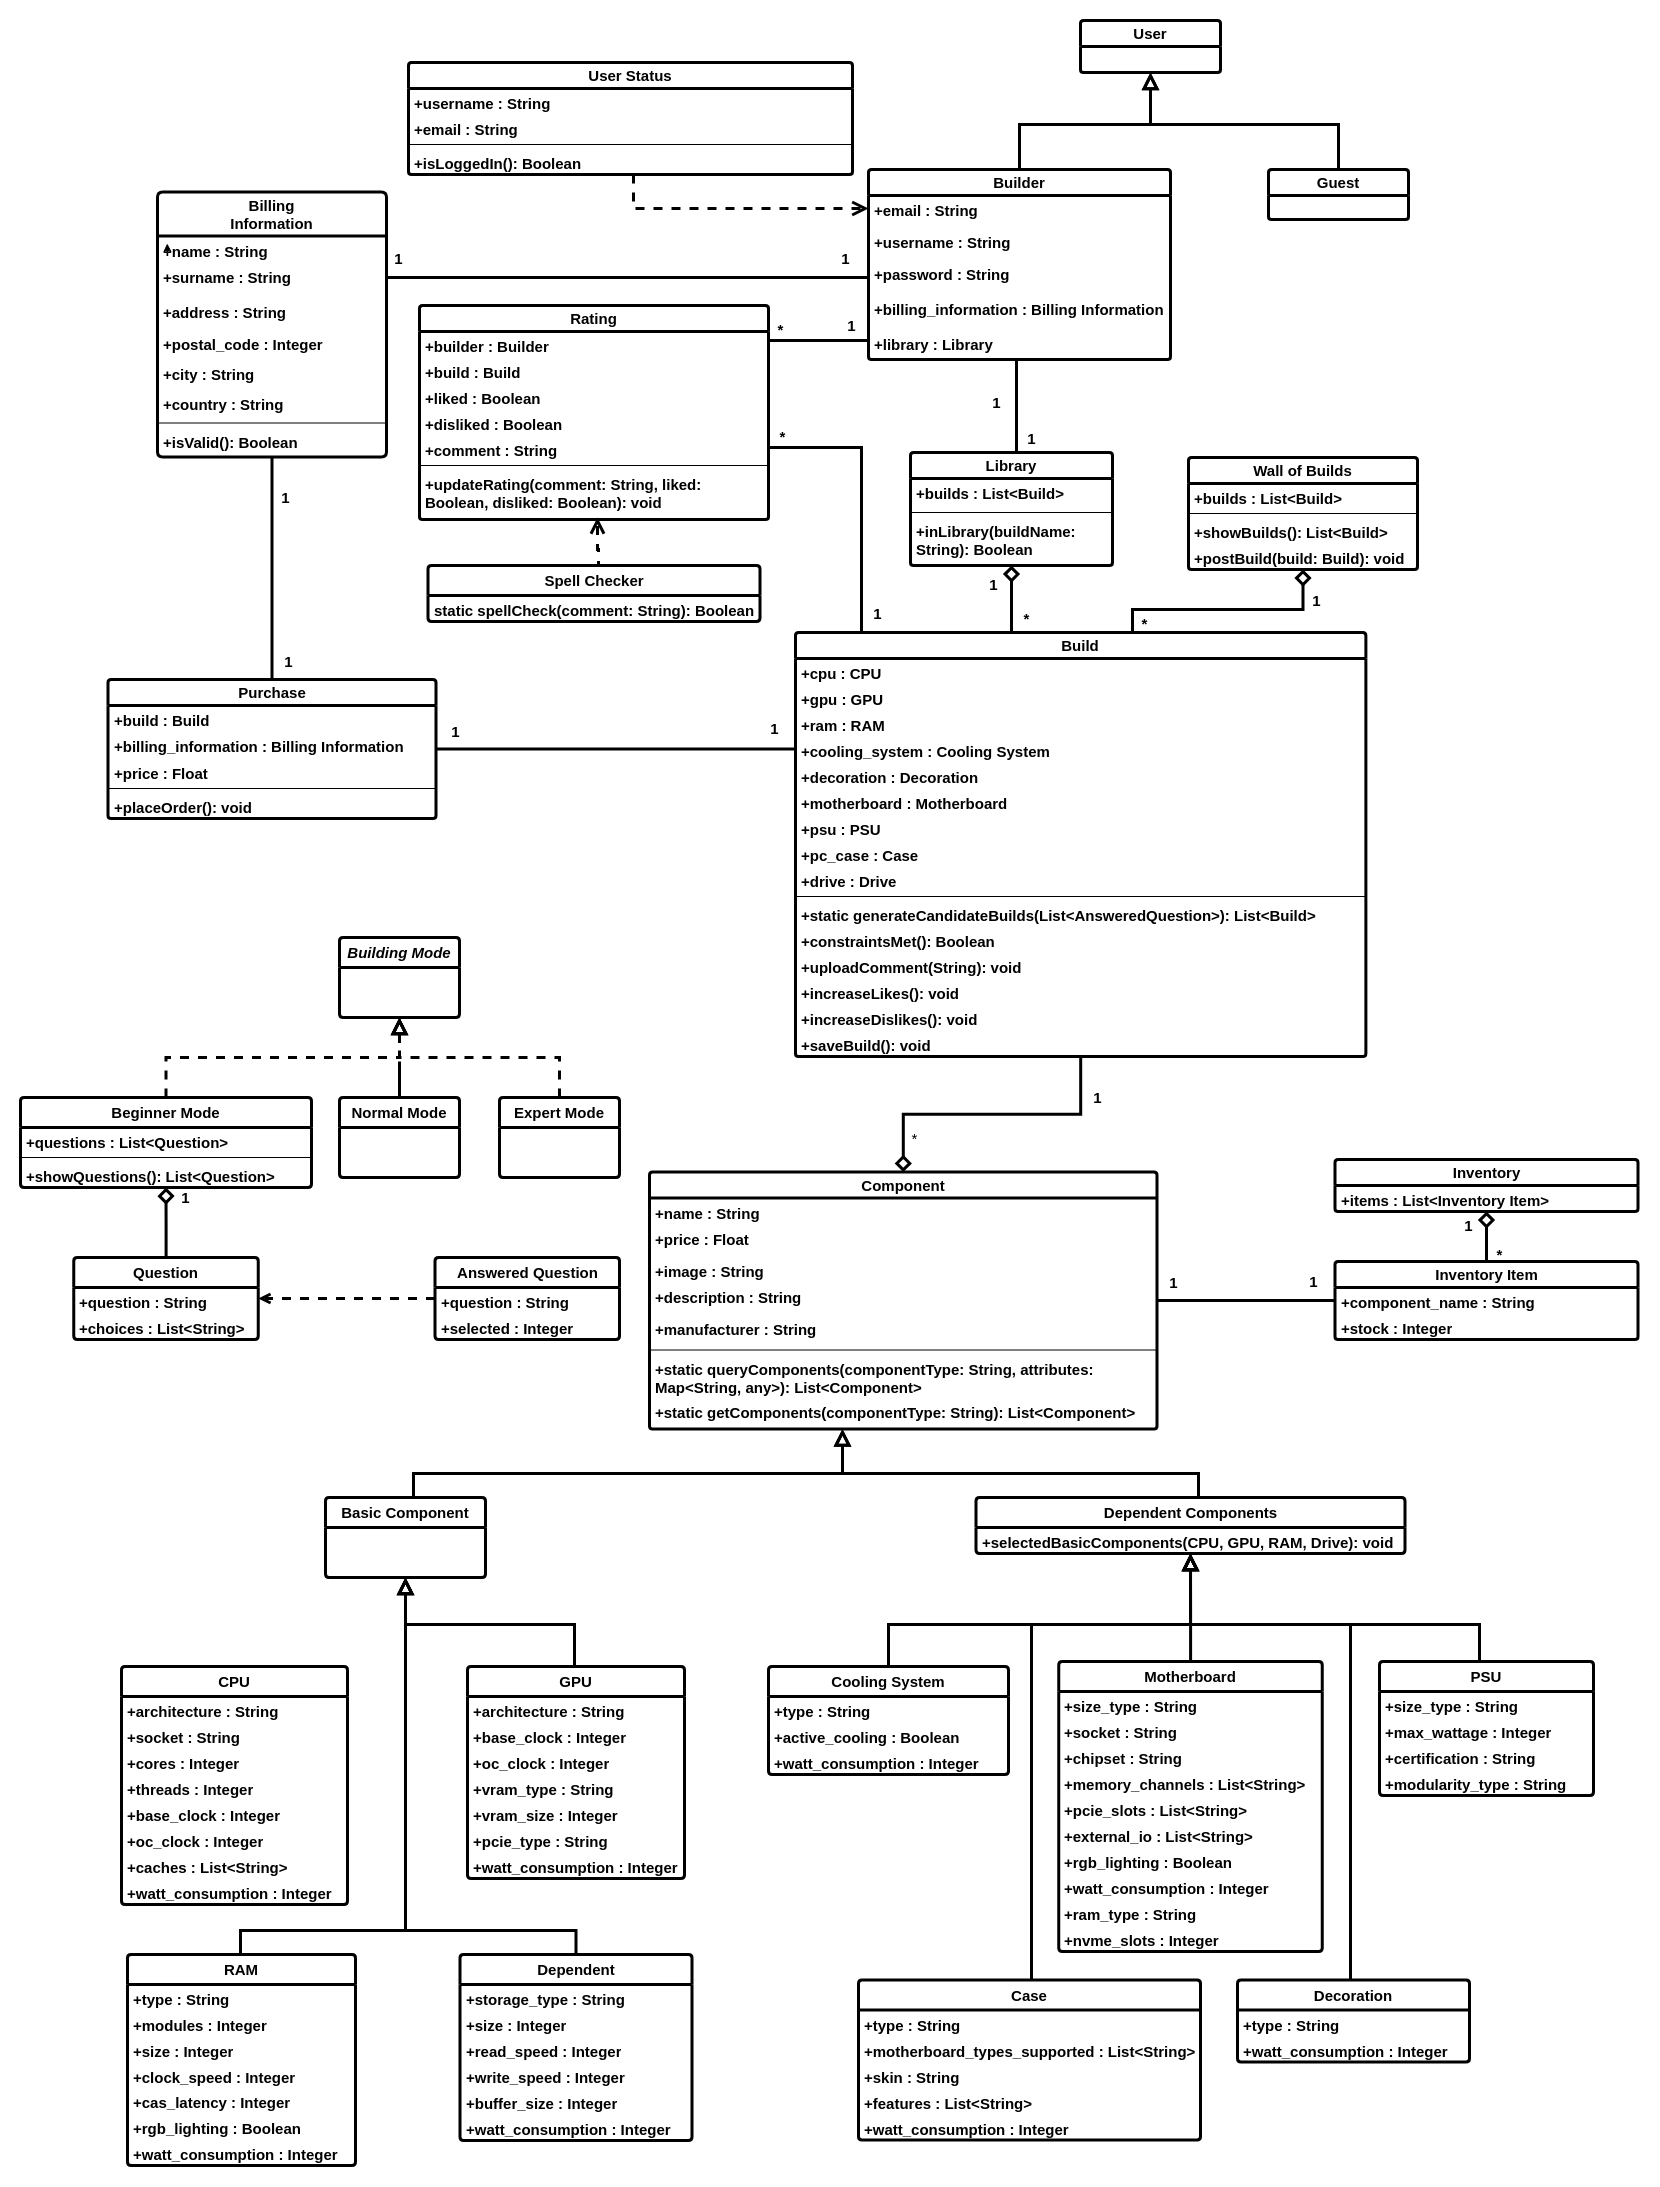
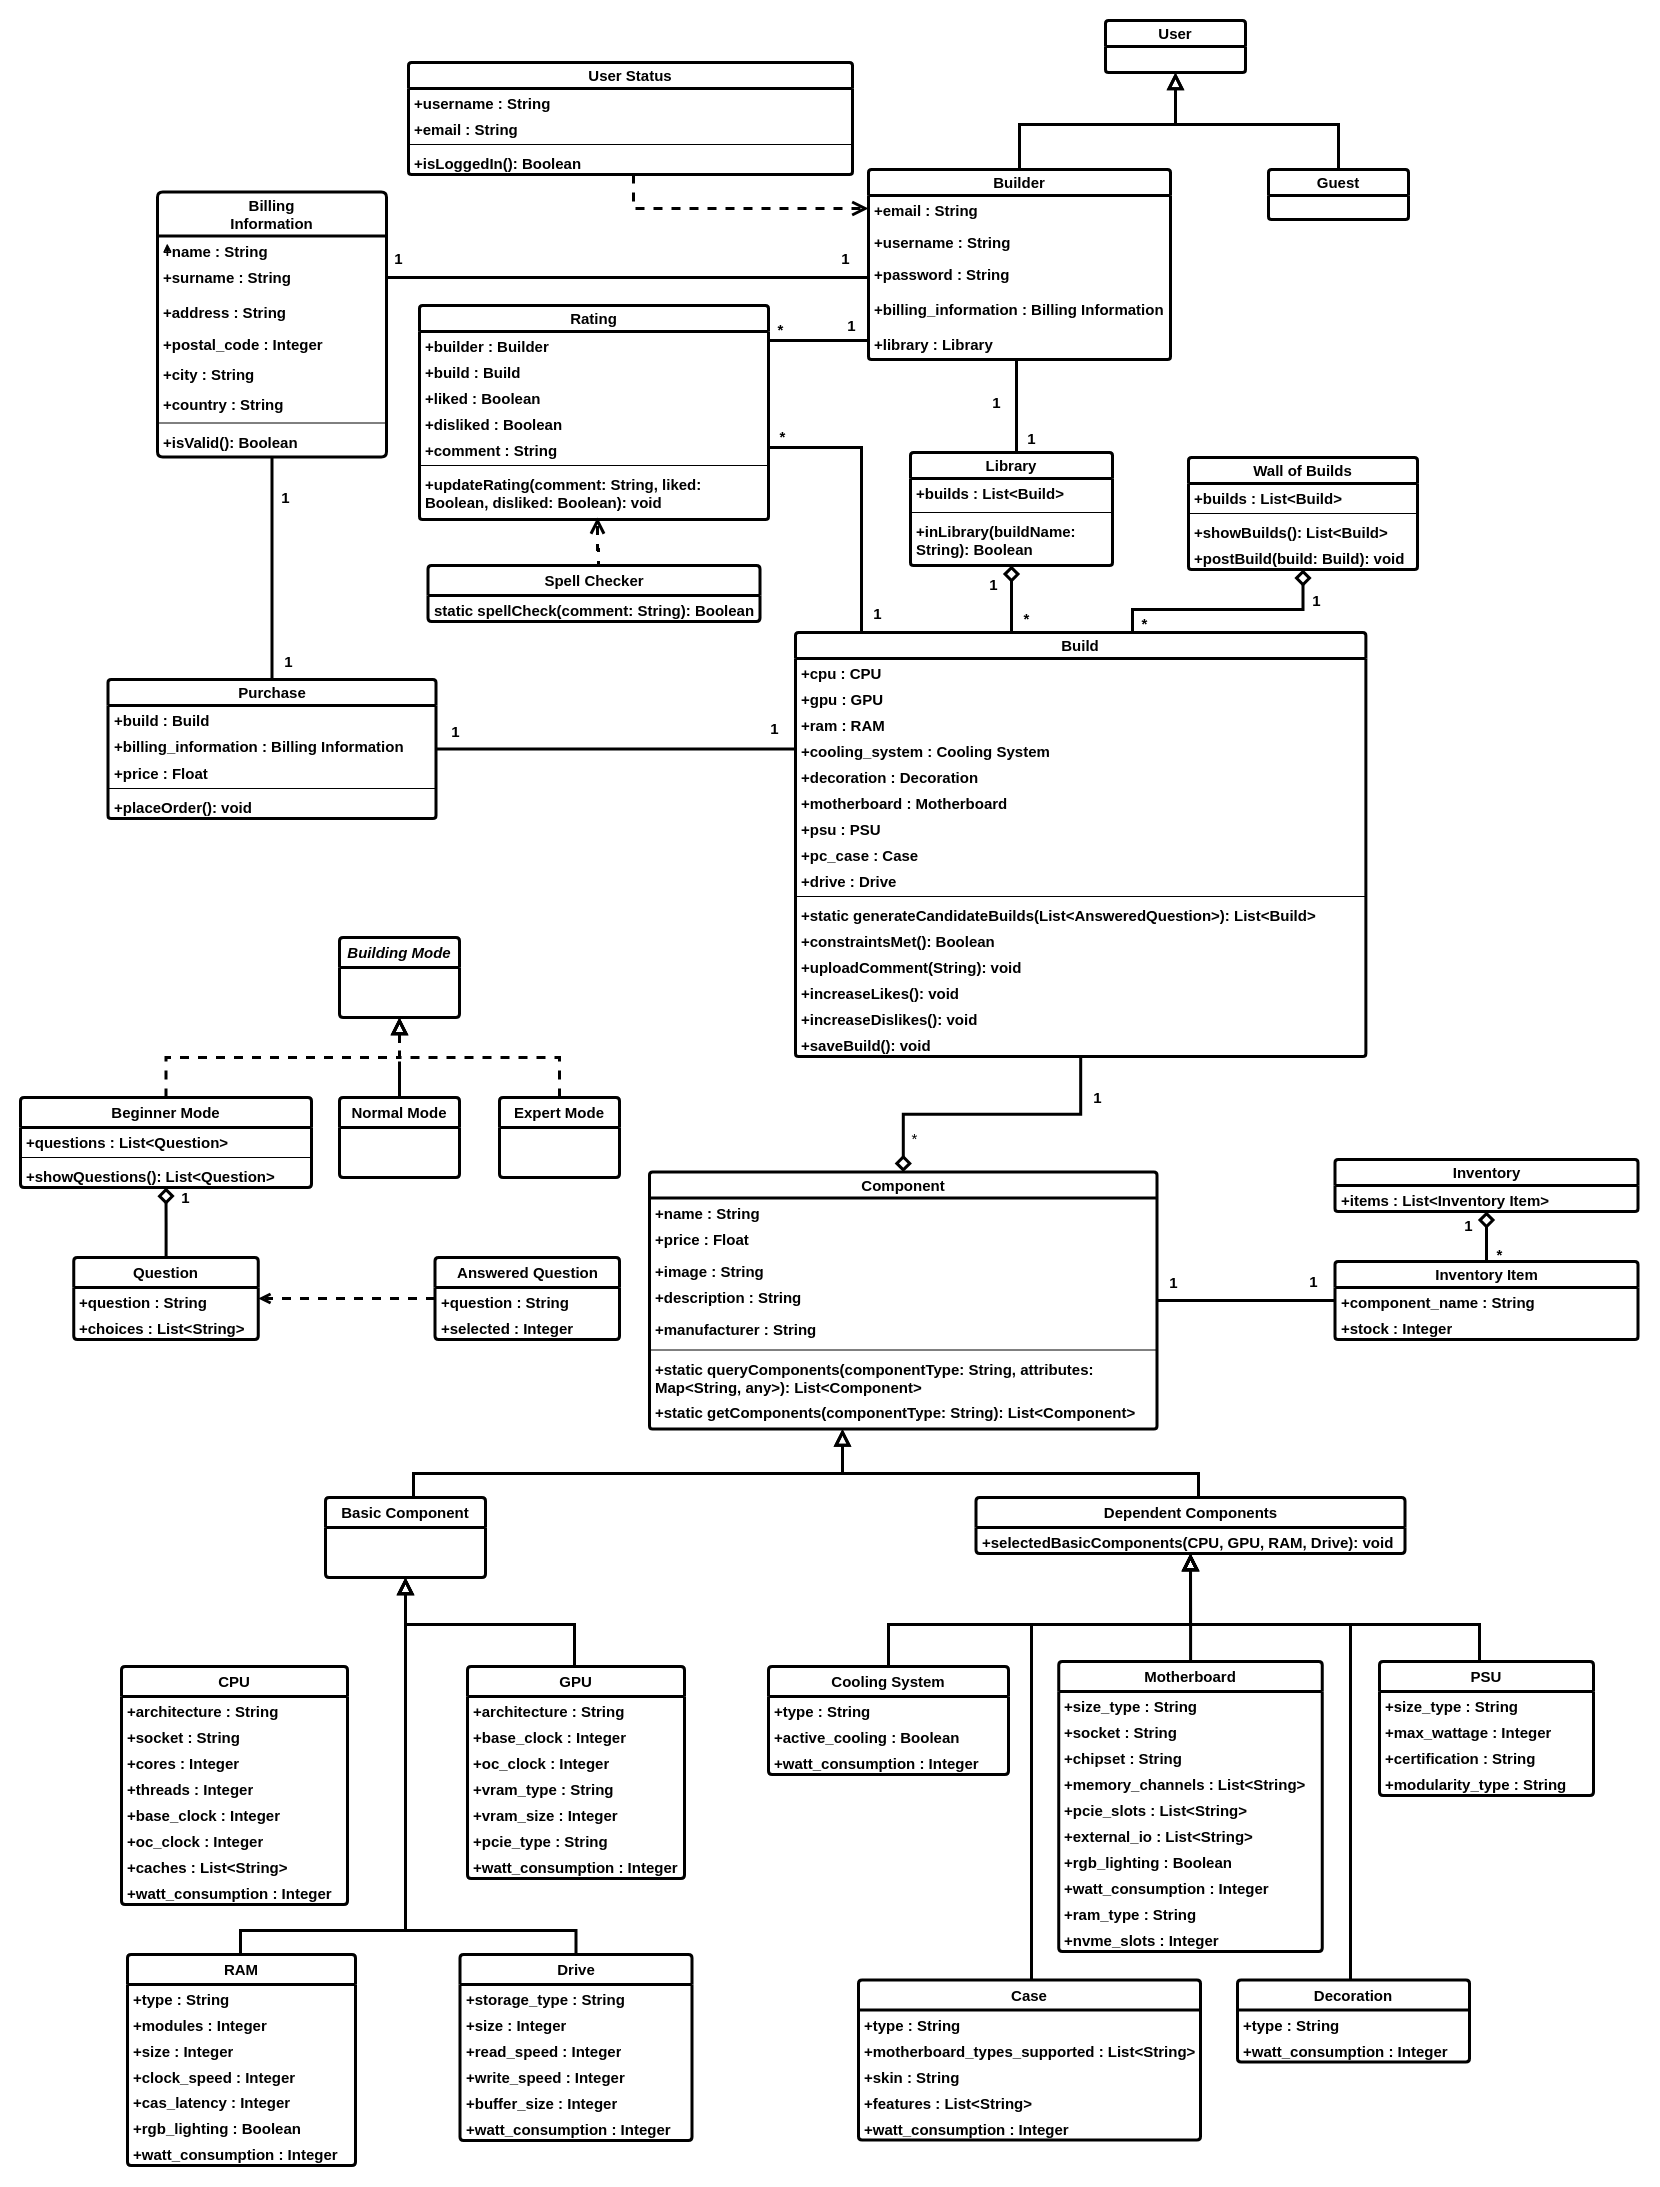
node "User": moved (1151, 47) -> (1176, 47)
node "Dependent": label "Dependent" -> "Drive"
